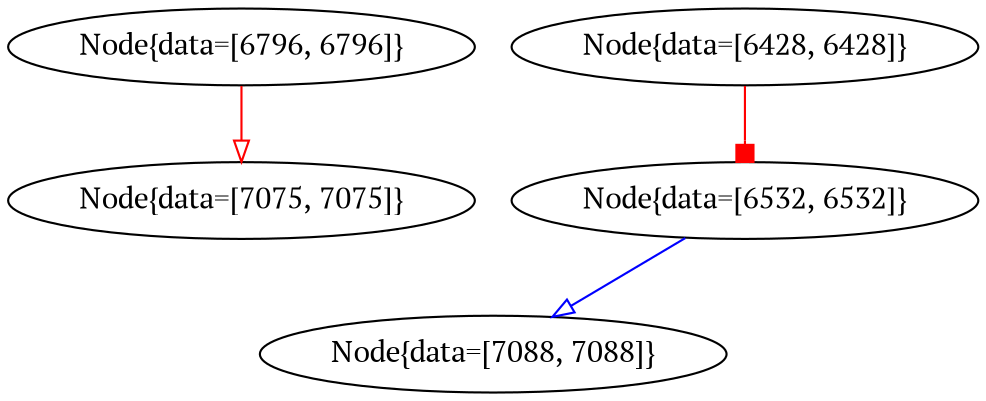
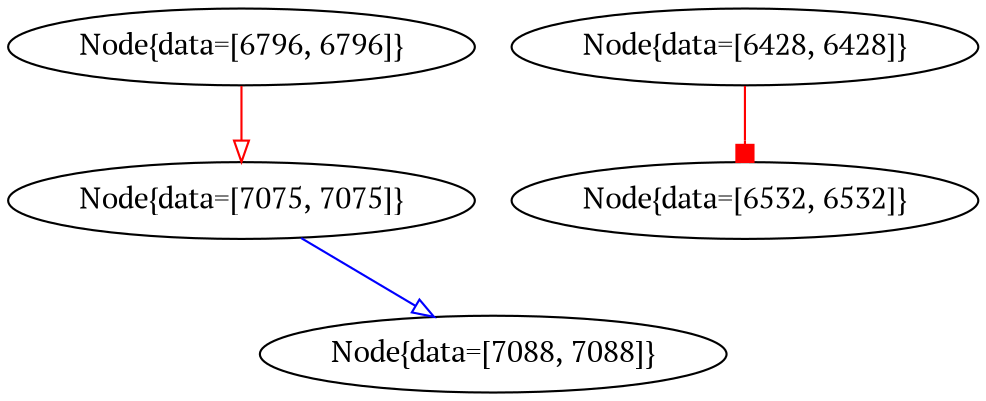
edge "Node{data=[6532, 6532]}" -> "Node{data=[7088, 7088]}": now "Node{data=[7075, 7075]}" -> "Node{data=[7088, 7088]}"
